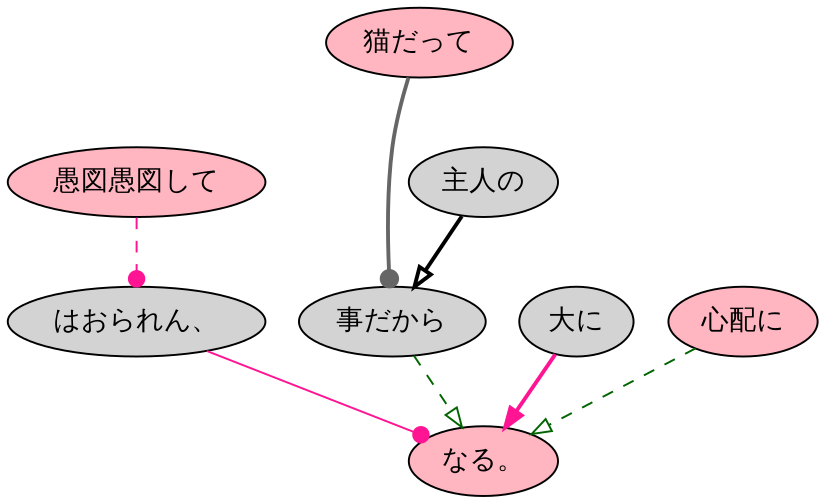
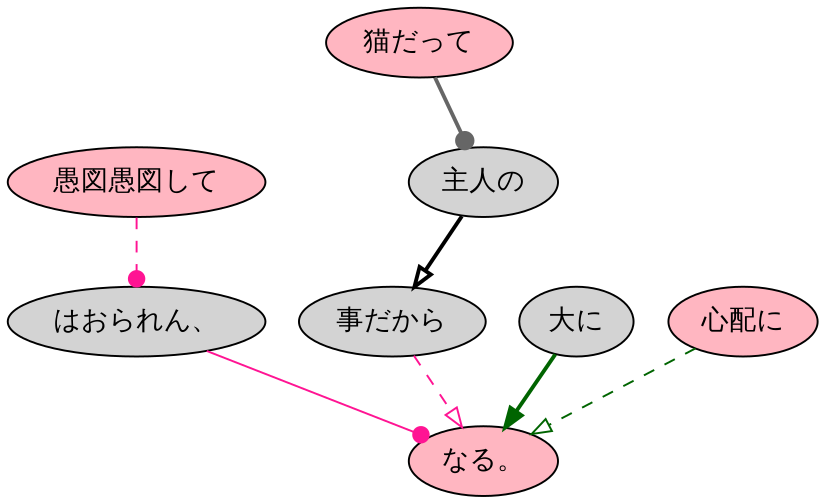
edge "猫だって" -> "事だから": now "猫だって" -> "主人の"
edge "事だから" -> "なる。": color darkgreen -> deeppink
edge "大に" -> "なる。": color deeppink -> darkgreen
